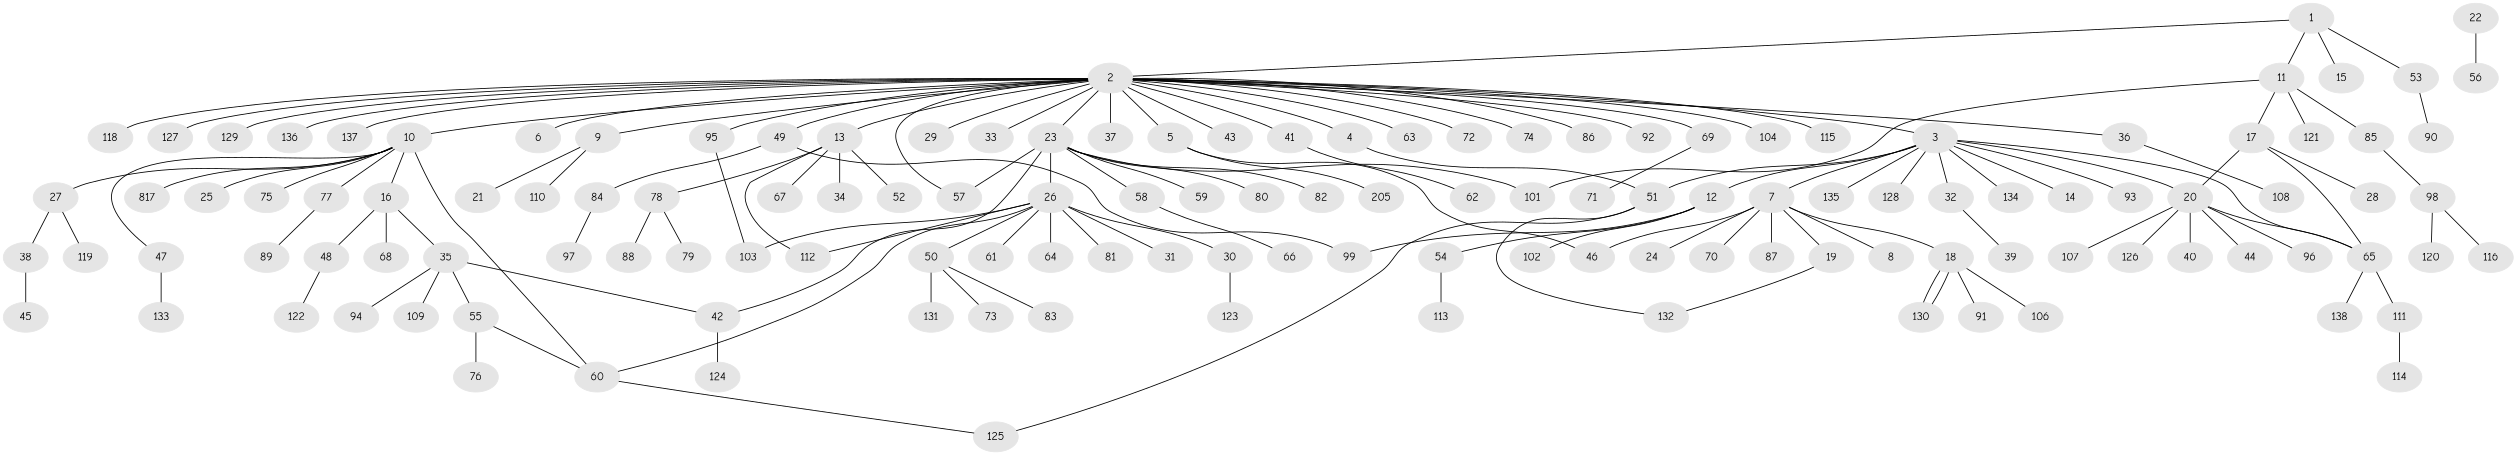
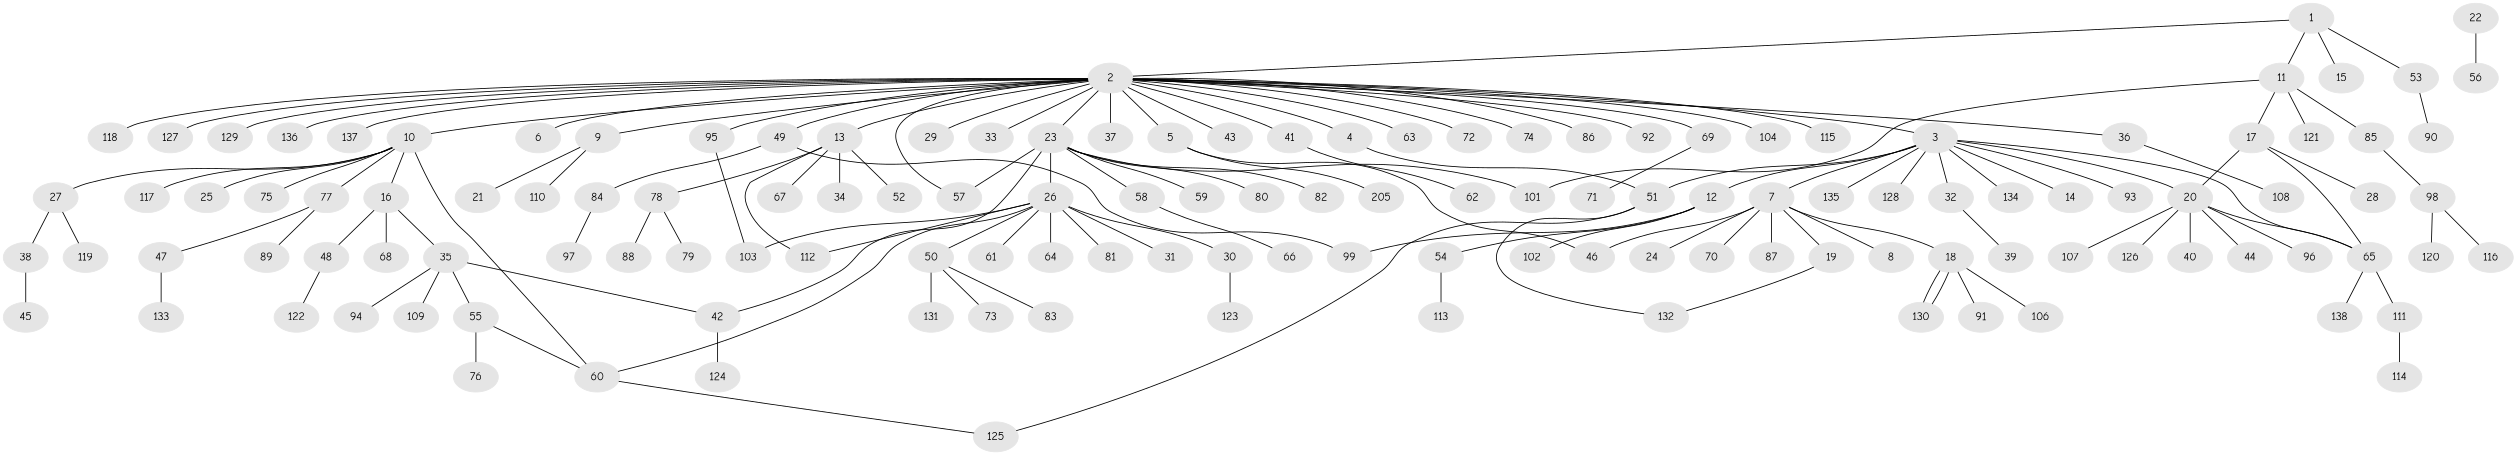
edge "10" -- "47": now "77" -- "47"
node "817": label "817" -> "117"
